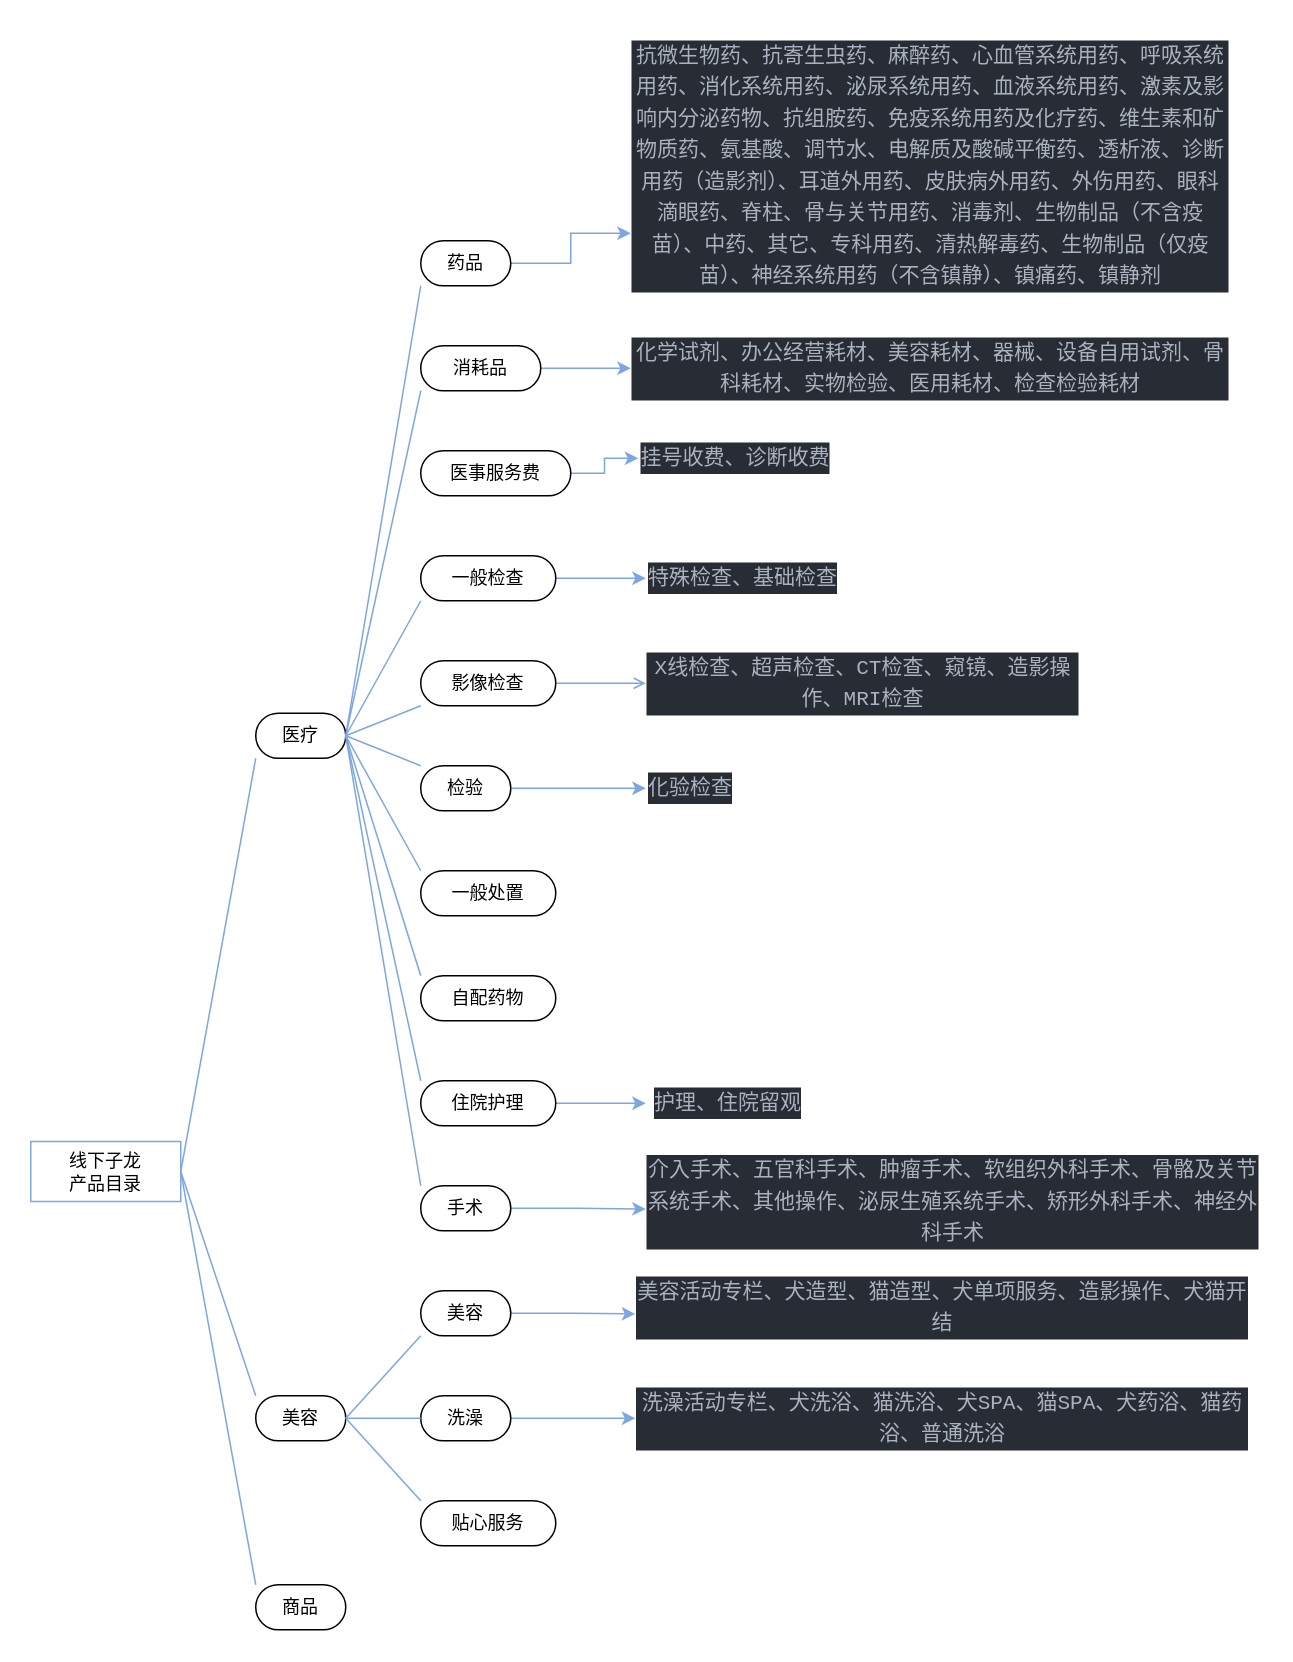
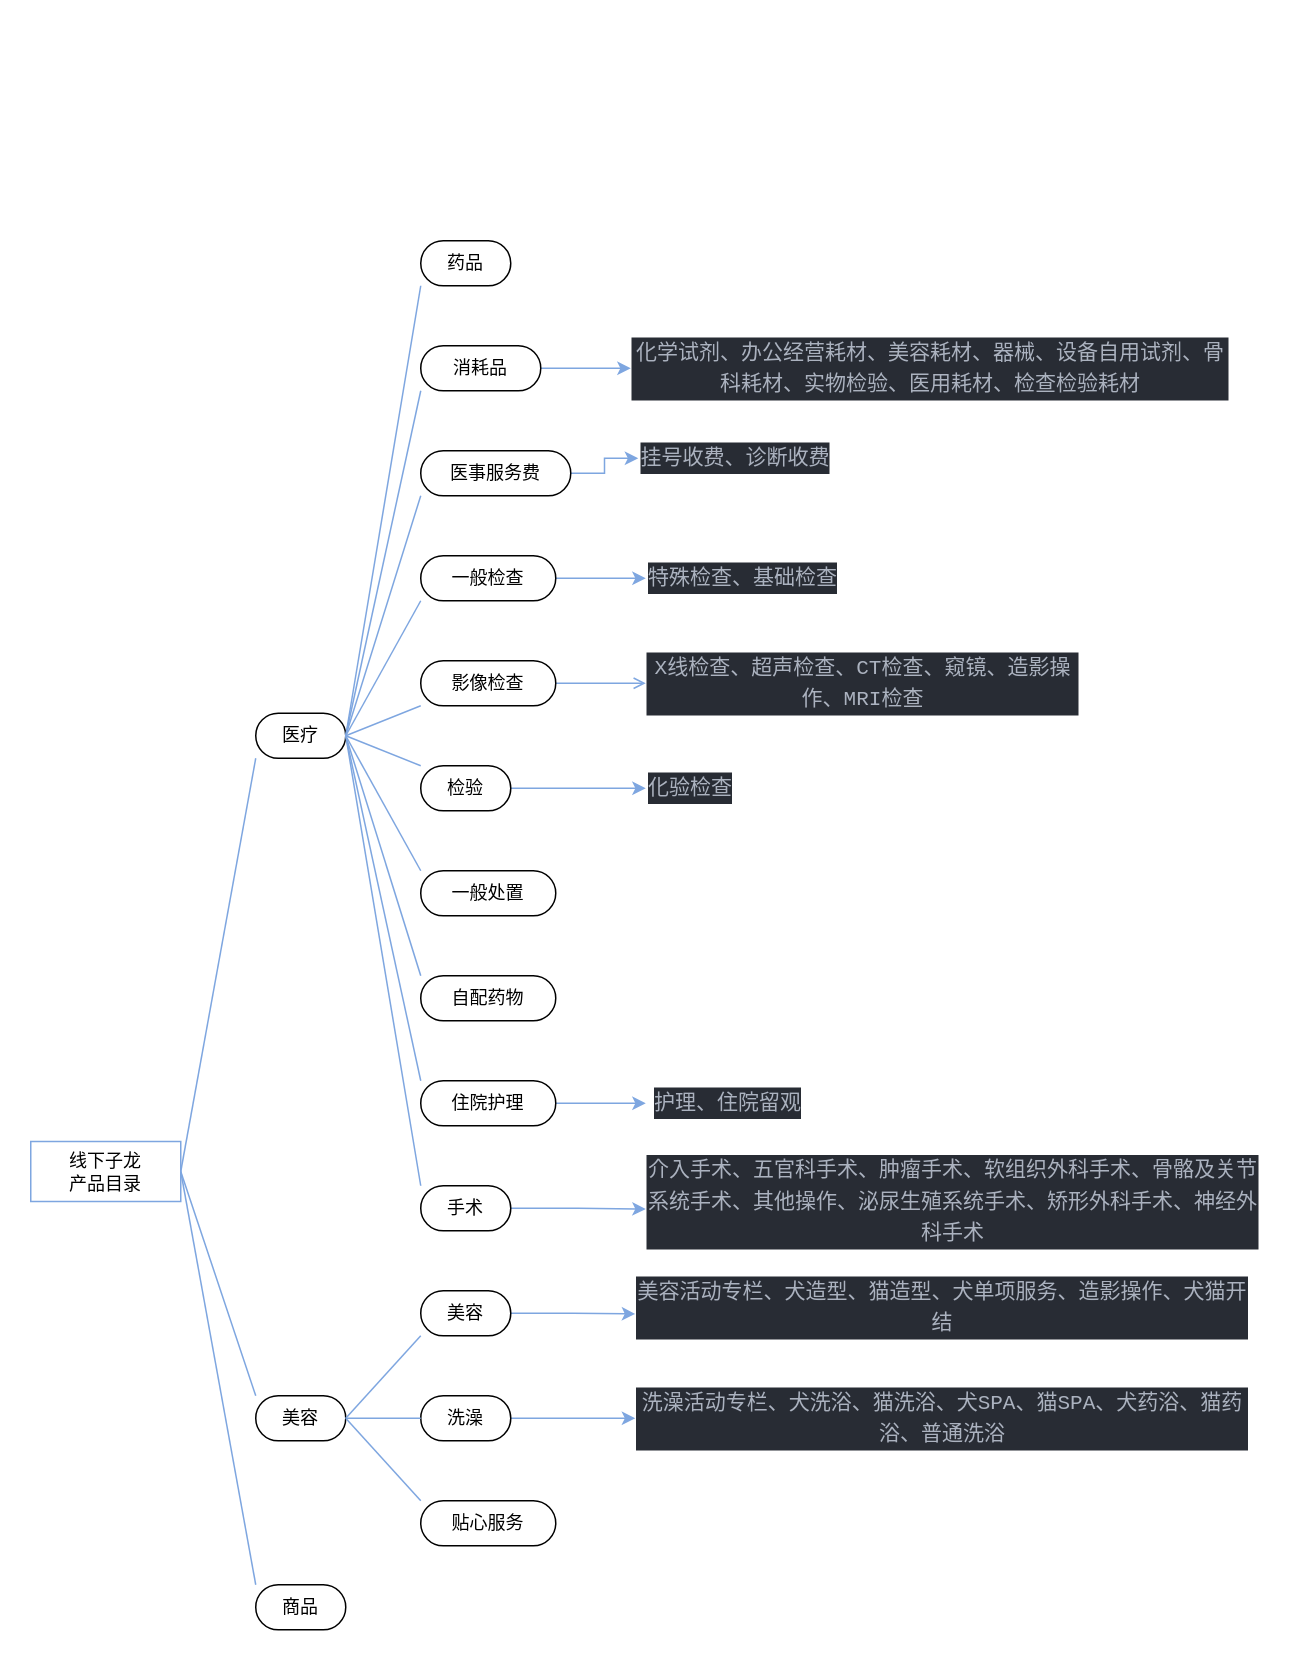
node "抗微生物药、抗寄生虫药、麻醉药、心血管系统用药、呼吸系统用药、消化系统用药、泌尿系统用药、血液系统用药、激素及影响内分泌药物、抗组胺药、免疫系统用药及化疗药、维生素和矿物质药、氨基酸、调节水、电解质及酸碱平衡药、透析液、诊断用药（造影剂）、耳道外用药、皮肤病外用药、外伤用药、眼科滴眼药、脊柱、骨与关节用药、消毒剂、生物制品（不含疫苗）、中药、其它、专科用药、清热解毒药、生物制品（仅疫苗）、神经系统用药（不含镇静）、镇痛药、镇静剂": removed
edge "药品" -> "抗微生物药、抗寄生虫药、麻醉药、心血管系统用药、呼吸系统用药、消化系统用药、泌尿系统用药、血液系统用药、激素及影响内分泌药物、抗组胺药、免疫系统用药及化疗药、维生素和矿物质药、氨基酸、调节水、电解质及酸碱平衡药、透析液、诊断用药（造影剂）、耳道外用药、皮肤病外用药、外伤用药、眼科滴眼药、脊柱、骨与关节用药、消毒剂、生物制品（不含疫苗）、中药、其它、专科用药、清热解毒药、生物制品（仅疫苗）、神经系统用药（不含镇静）、镇痛药、镇静剂": removed
edge "医事服务费" -- "医疗": added
